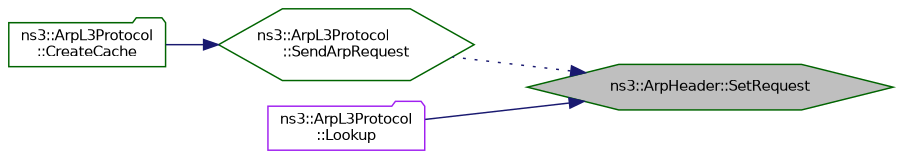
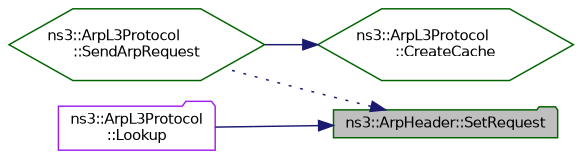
node "ns3::ArpL3Protocol ::CreateCache": shape folder -> hexagon
edge "ns3::ArpL3Protocol ::CreateCache" -> "ns3::ArpL3Protocol ::SendArpRequest": reversed
node "ns3::ArpHeader::SetRequest": shape hexagon -> folder
